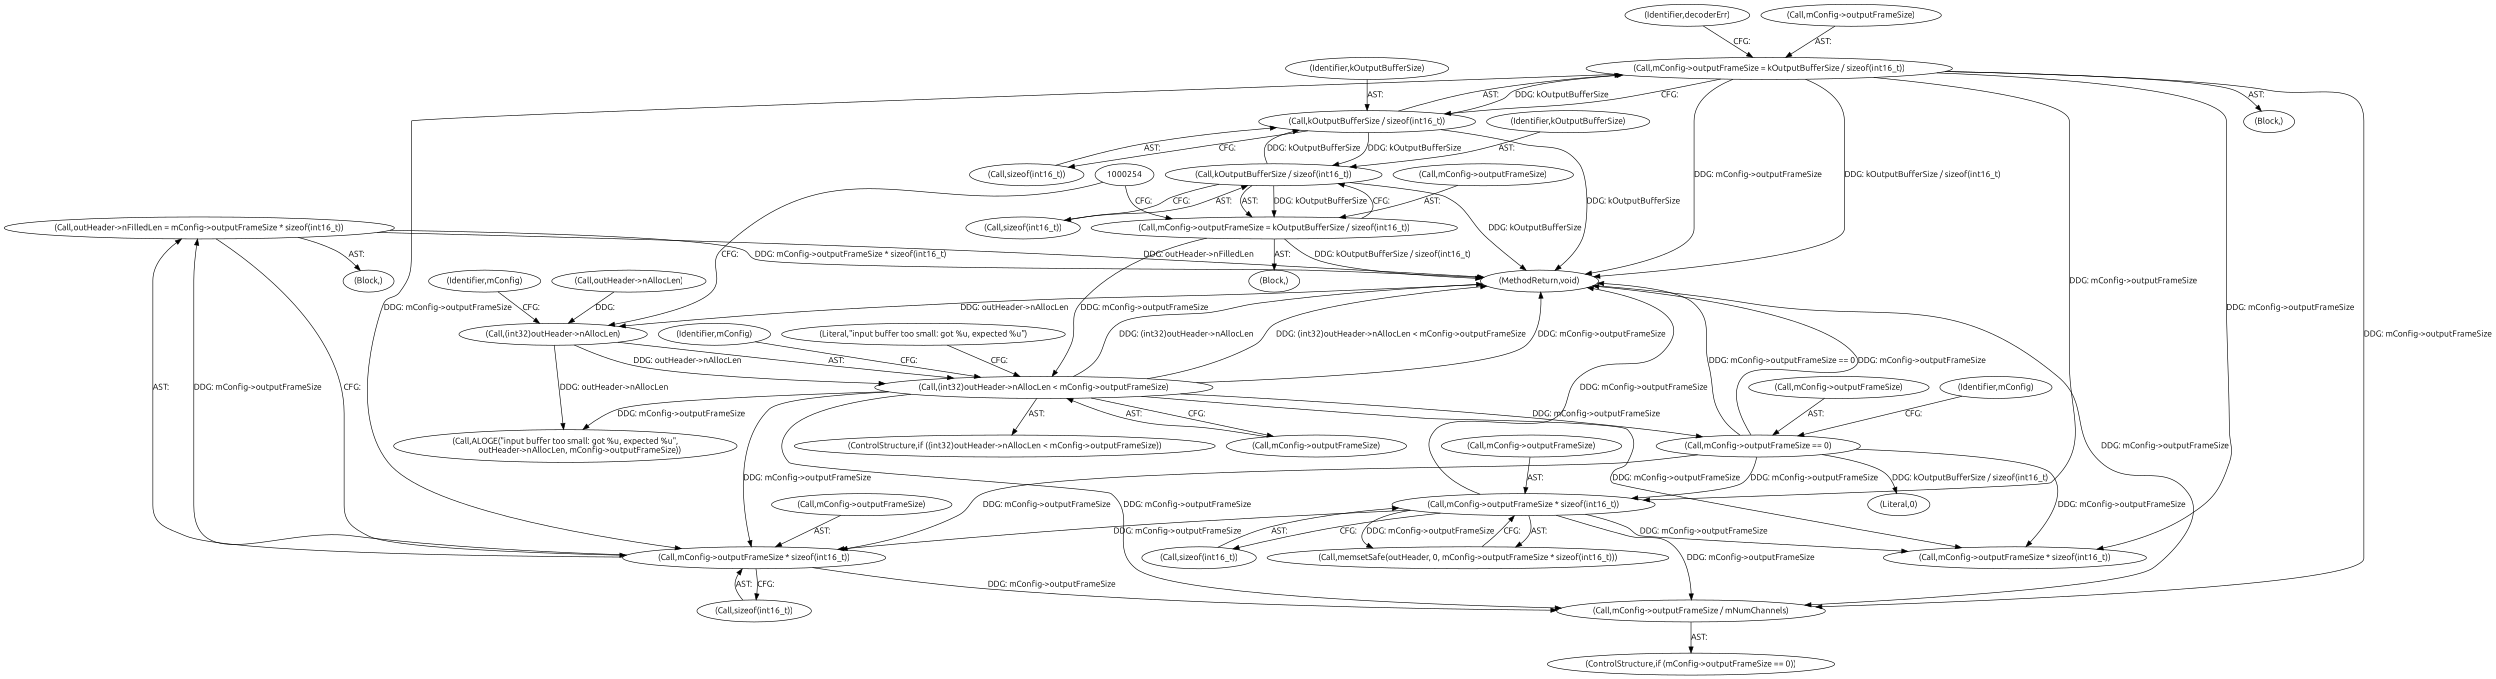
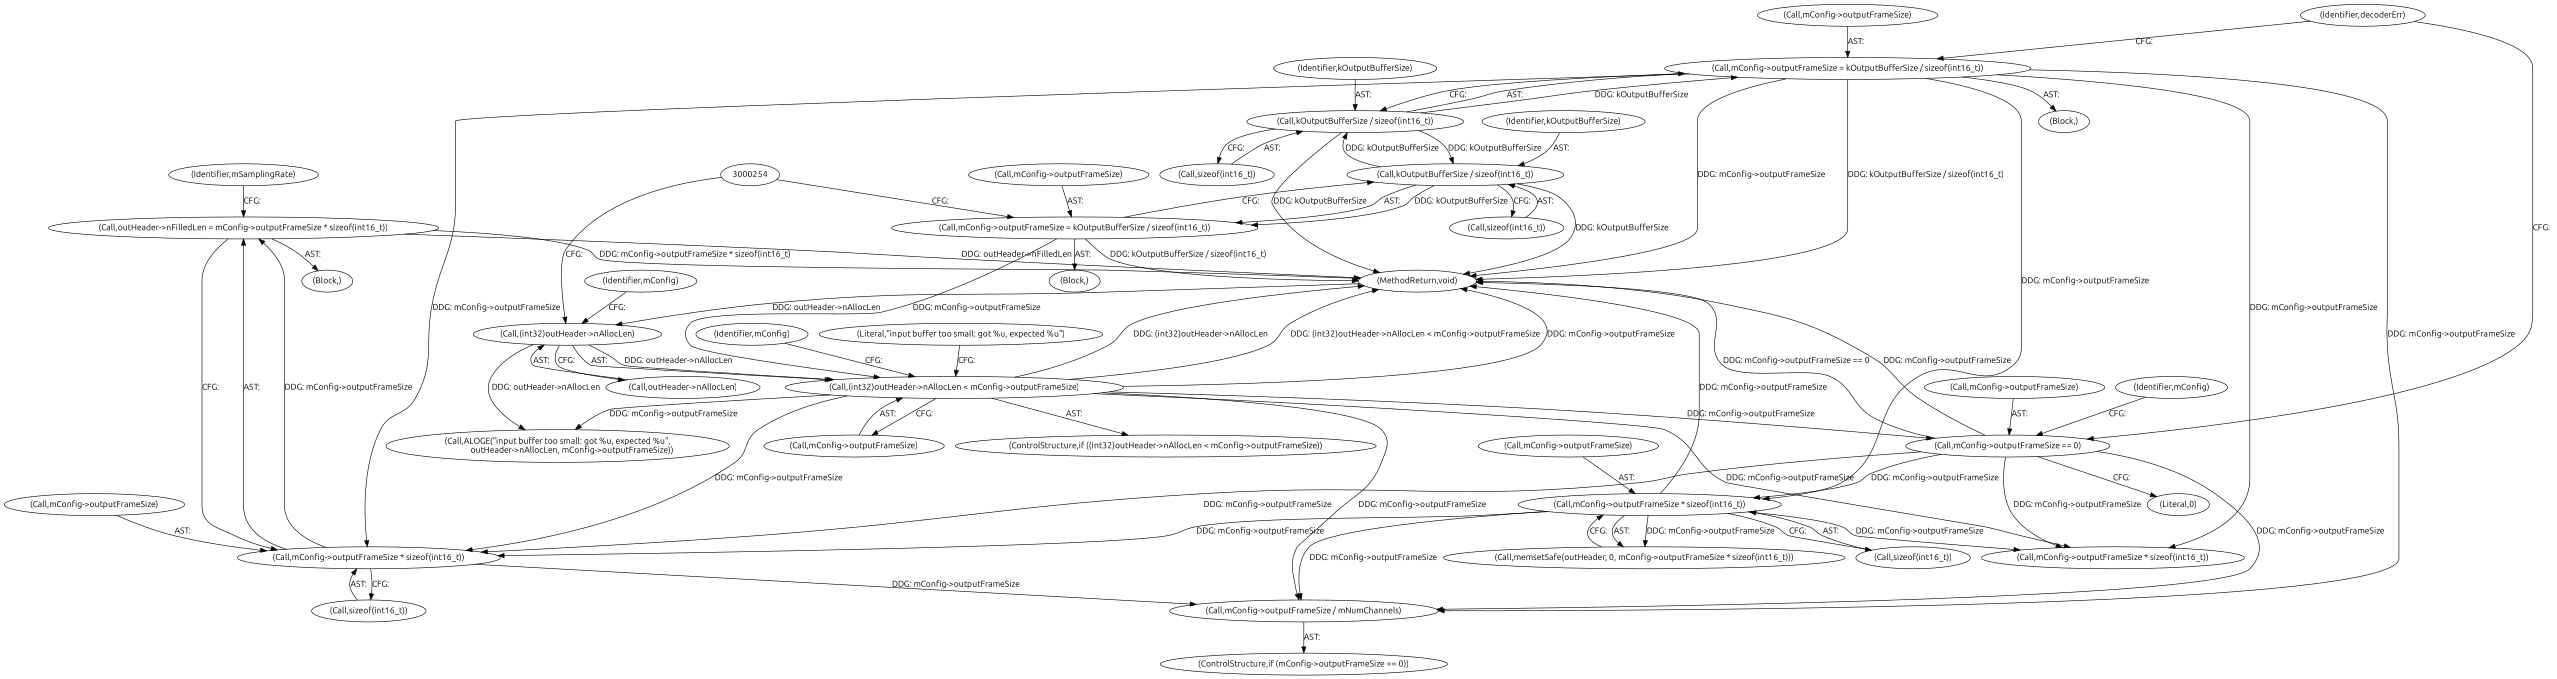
node "(Identifier,mSamplingRate)": added
node "1000254": label "1000254" -> "3000254"
edge "(Call,outHeader->nAllocLen)" -> "(Call,(int32)outHeader->nAllocLen)": label "DDG: " -> "AST: "
edge "(Identifier,decoderErr)" -> "(Call,mConfig->outputFrameSize == 0)": added, label "CFG:"
edge "(Call,(int32)outHeader->nAllocLen)" -> "(Call,outHeader->nAllocLen)": added, label "CFG:"
edge "(MethodReturn,void)" -> "(Call,mConfig->outputFrameSize / mNumChannels)": now "(Call,mConfig->outputFrameSize == 0)" -> "(Call,mConfig->outputFrameSize / mNumChannels)"
edge "(Call,mConfig->outputFrameSize == 0)" -> "(Literal,0)": label "DDG: kOutputBufferSize / sizeof(int16_t)" -> "CFG: "
